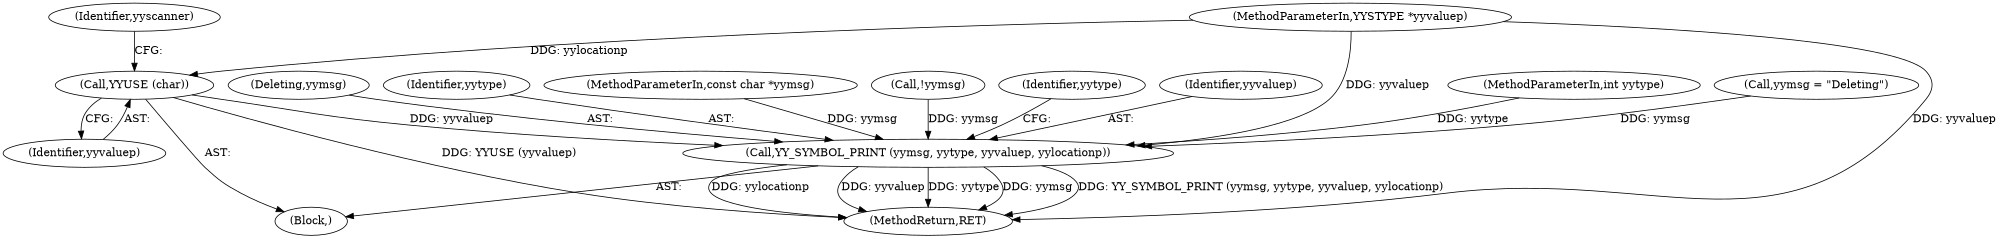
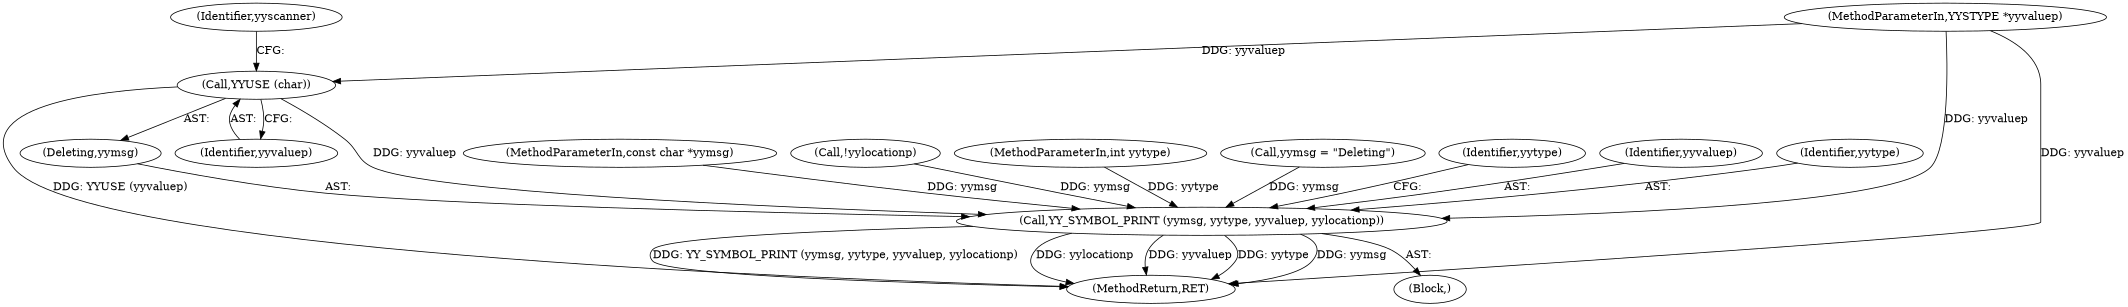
edge "(MethodParameterIn,YYSTYPE *yyvaluep)" -> "(Call,YYUSE (char))": label "DDG: yylocationp" -> "DDG: yyvaluep"
node "(Call,!yymsg)": label "(Call,!yymsg)" -> "(Call,!yylocationp)"
edge "(Call,YYUSE (char))" -> "(Block,)": now "(Call,YYUSE (char))" -> "(Deleting,yymsg)"
